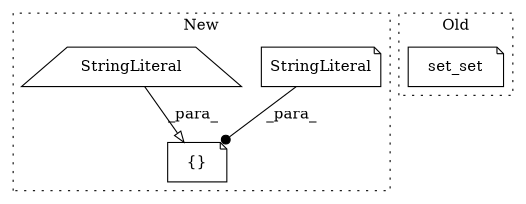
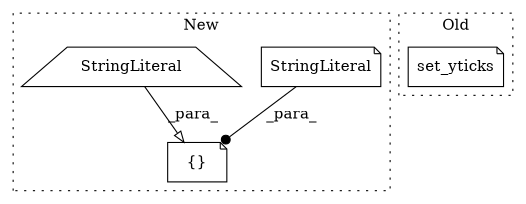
node "set_set": label "set_set" -> "set_yticks"
